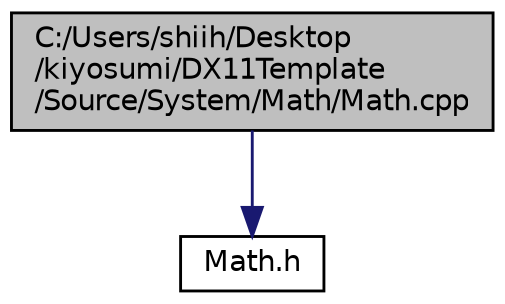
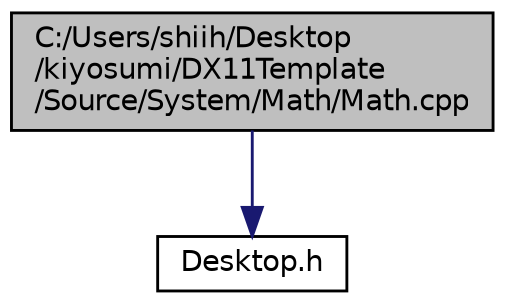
node "Math.h": label "Math.h" -> "Desktop.h"
